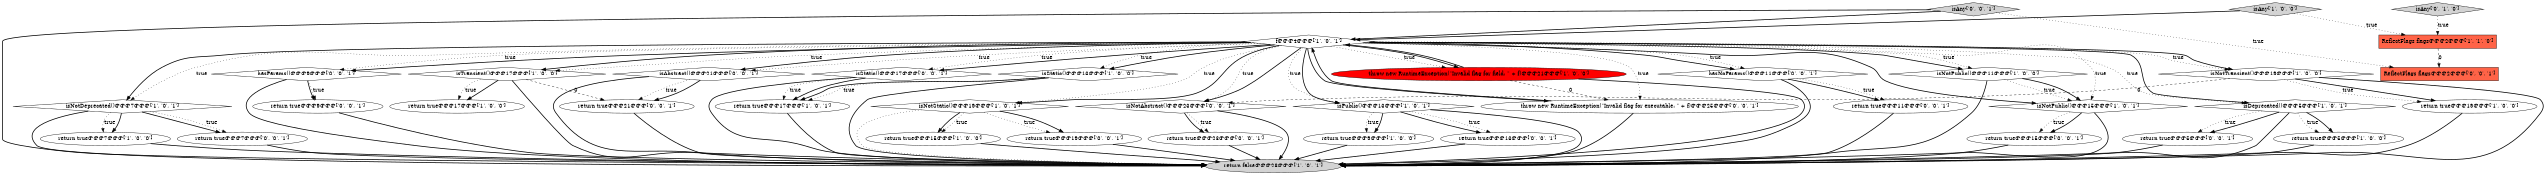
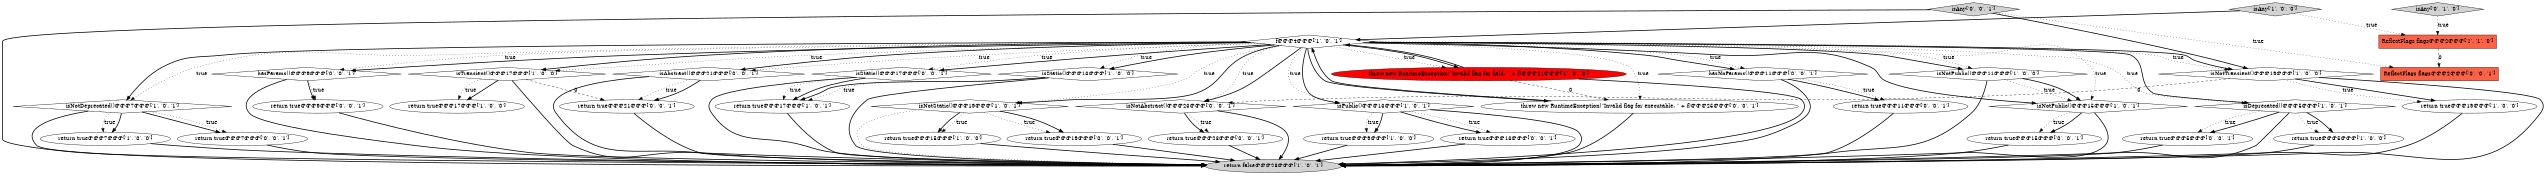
edge "isAny['0', '0', '1']" -> "f@@@4@@@['1', '0', '1']": now "isAny['0', '0', '1']" -> "isNotTransient()@@@19@@@['1', '0', '0']"
